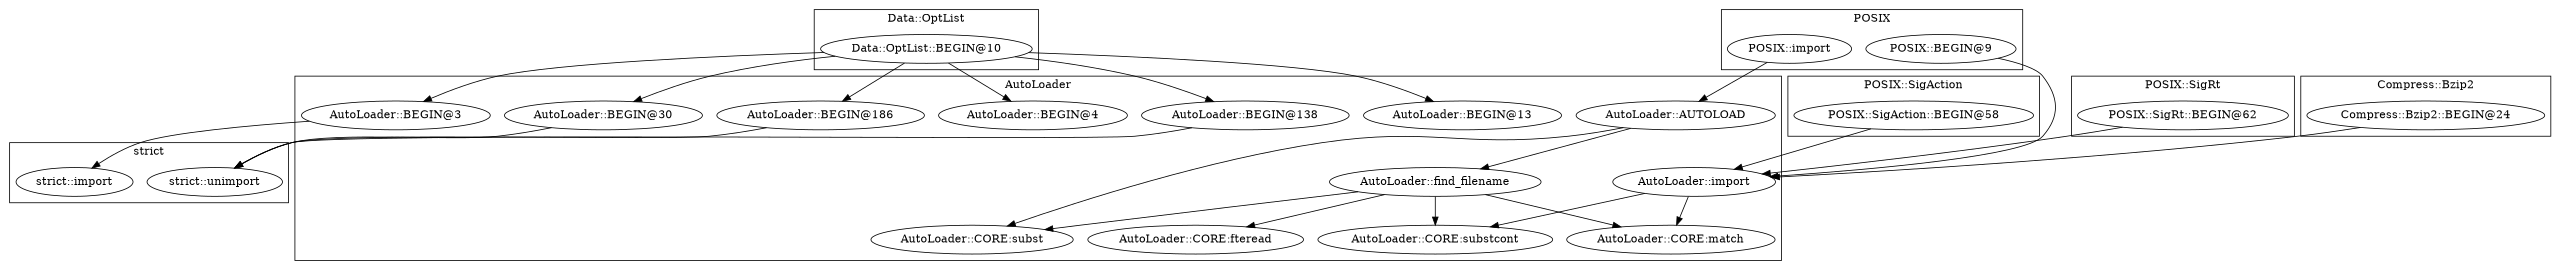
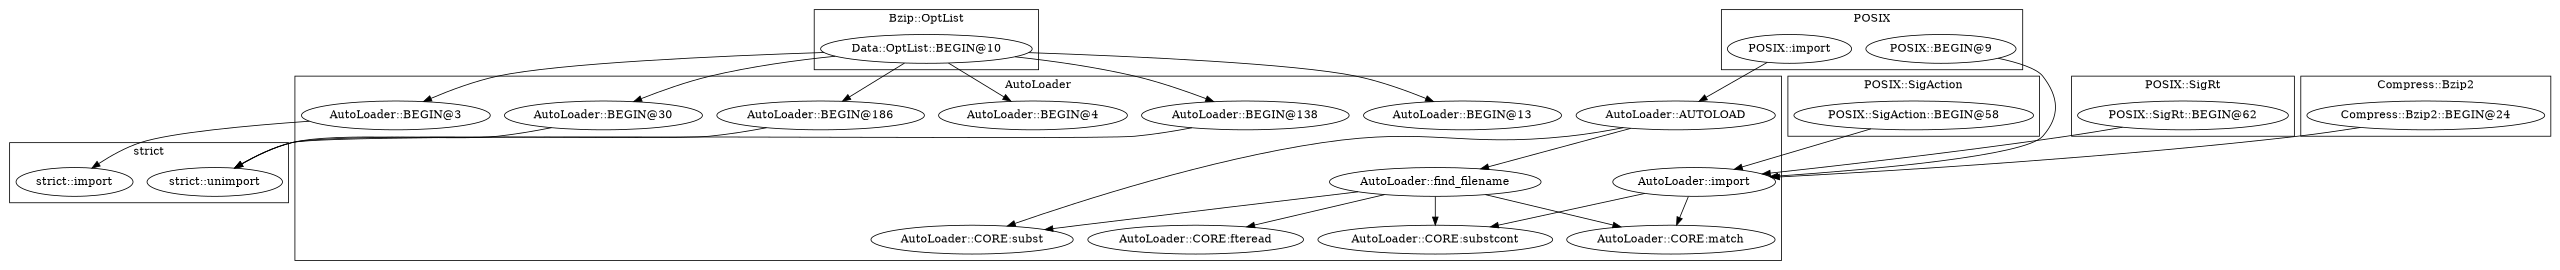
cluster "Data::OptList": label "Data::OptList" -> "Bzip::OptList"
